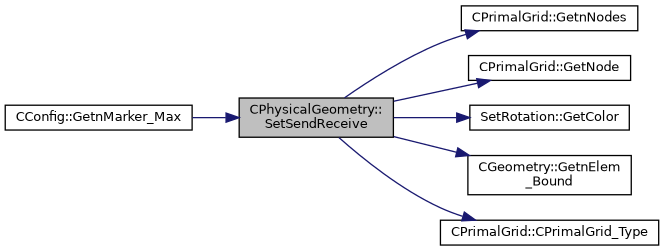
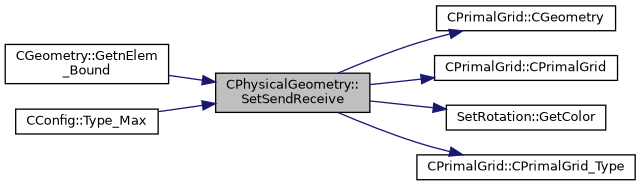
node "CPrimalGrid::GetnNodes": label "CPrimalGrid::GetnNodes" -> "CPrimalGrid::CGeometry"
node "CPrimalGrid::GetNode": label "CPrimalGrid::GetNode" -> "CPrimalGrid::CPrimalGrid"
node "CConfig::GetnMarker_Max": label "CConfig::GetnMarker_Max" -> "CConfig::Type_Max"
edge "CPhysicalGeometry:: SetSendReceive" -> "CGeometry::GetnElem _Bound": reversed
